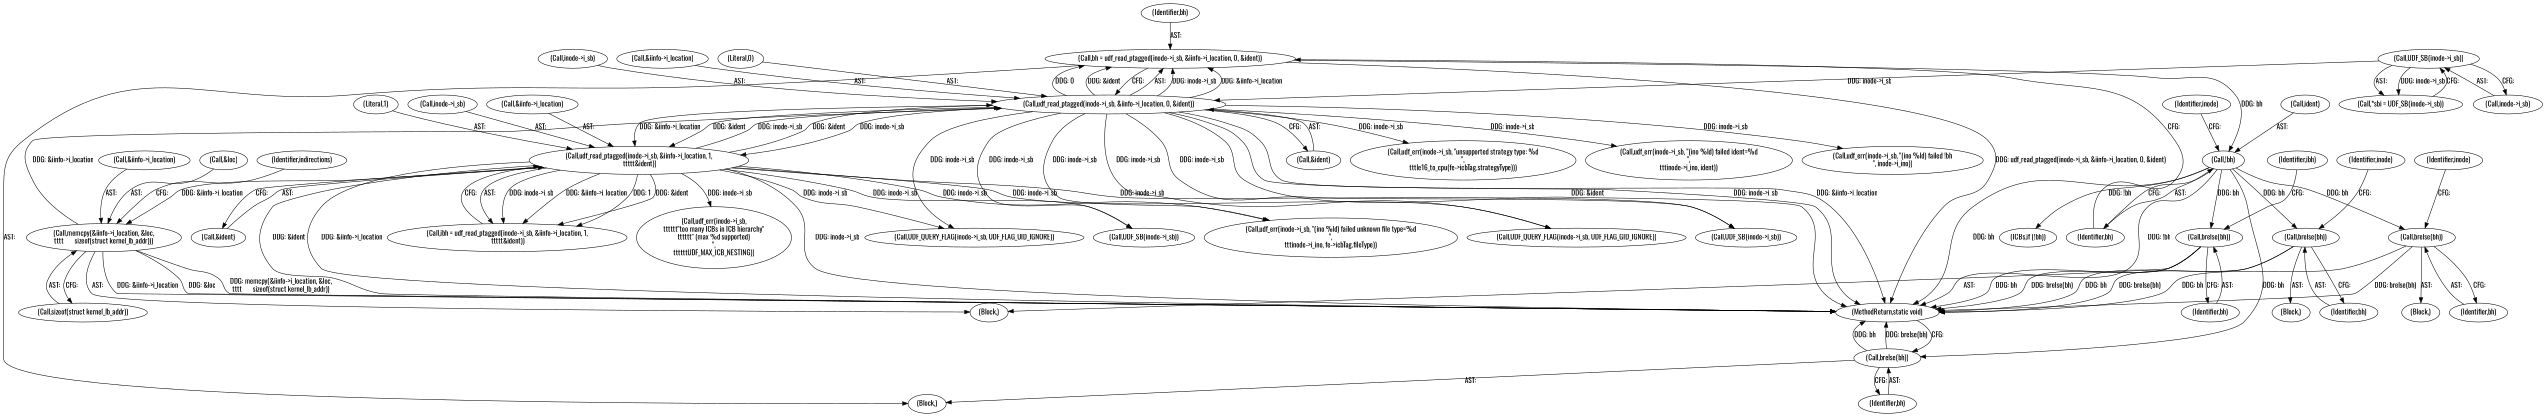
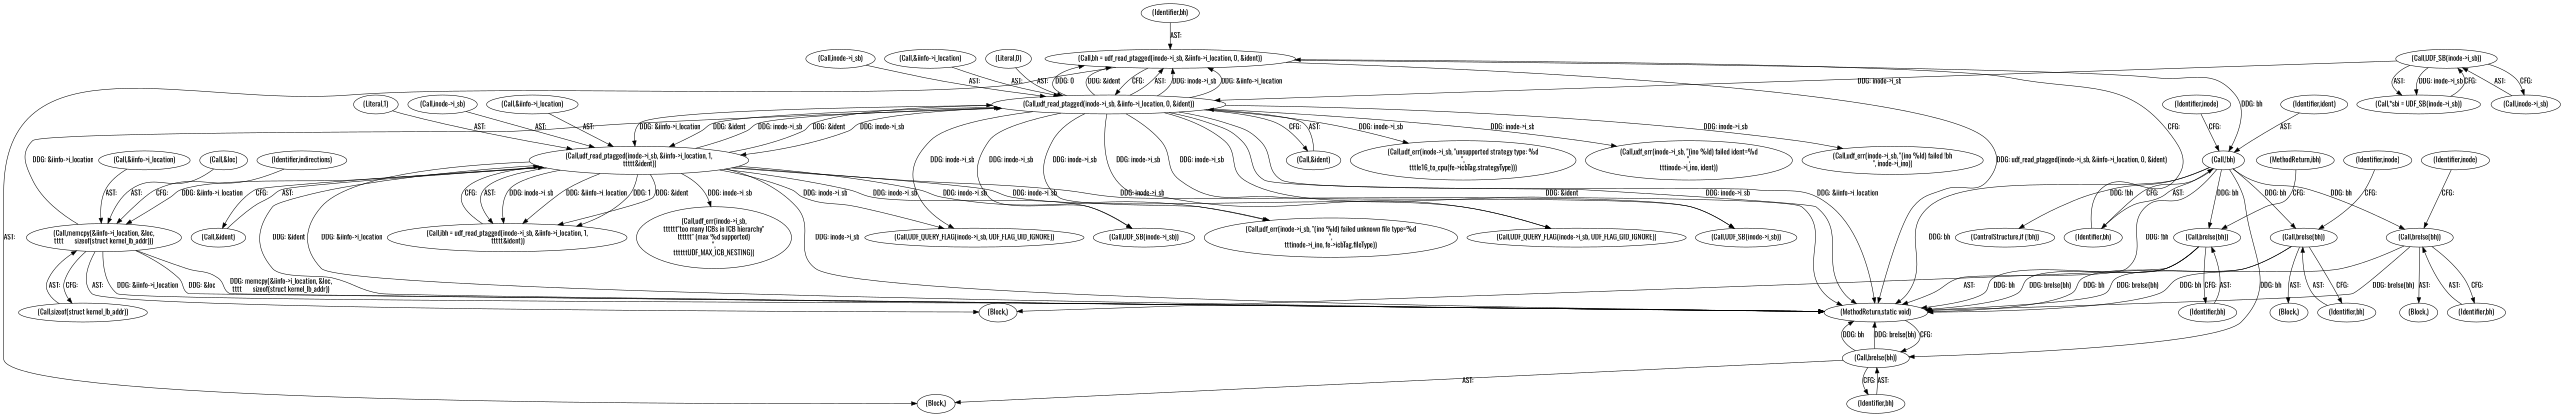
node "(Call,ident)": label "(Call,ident)" -> "(Identifier,ident)"
node "(Identifier,ibh)": label "(Identifier,ibh)" -> "(MethodReturn,ibh)"
node "(ICBs,if (!bh))": label "(ICBs,if (!bh))" -> "(ControlStructure,if (!bh))"
